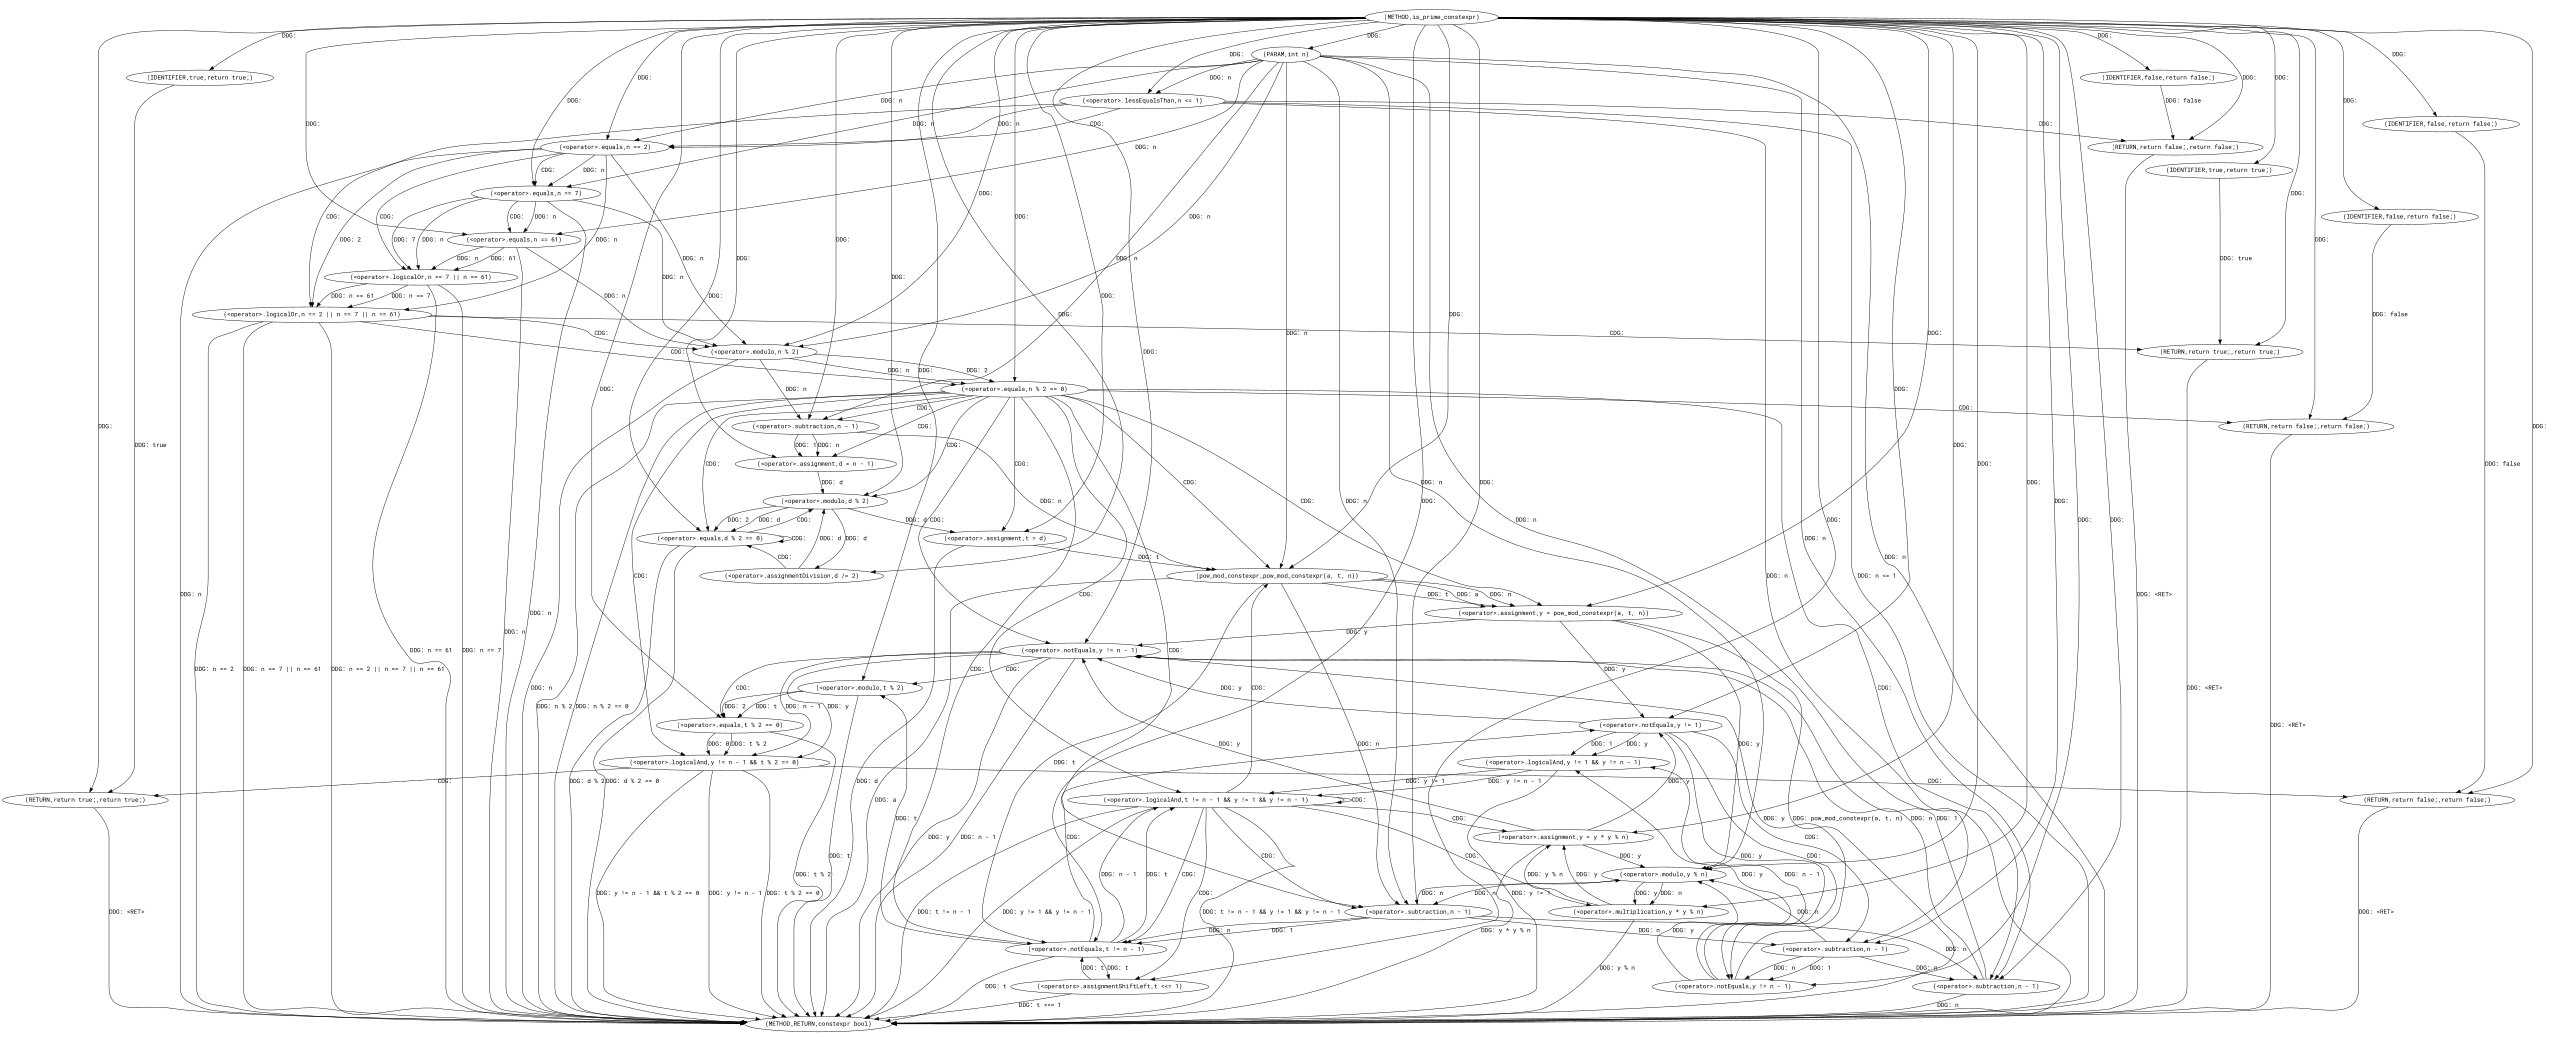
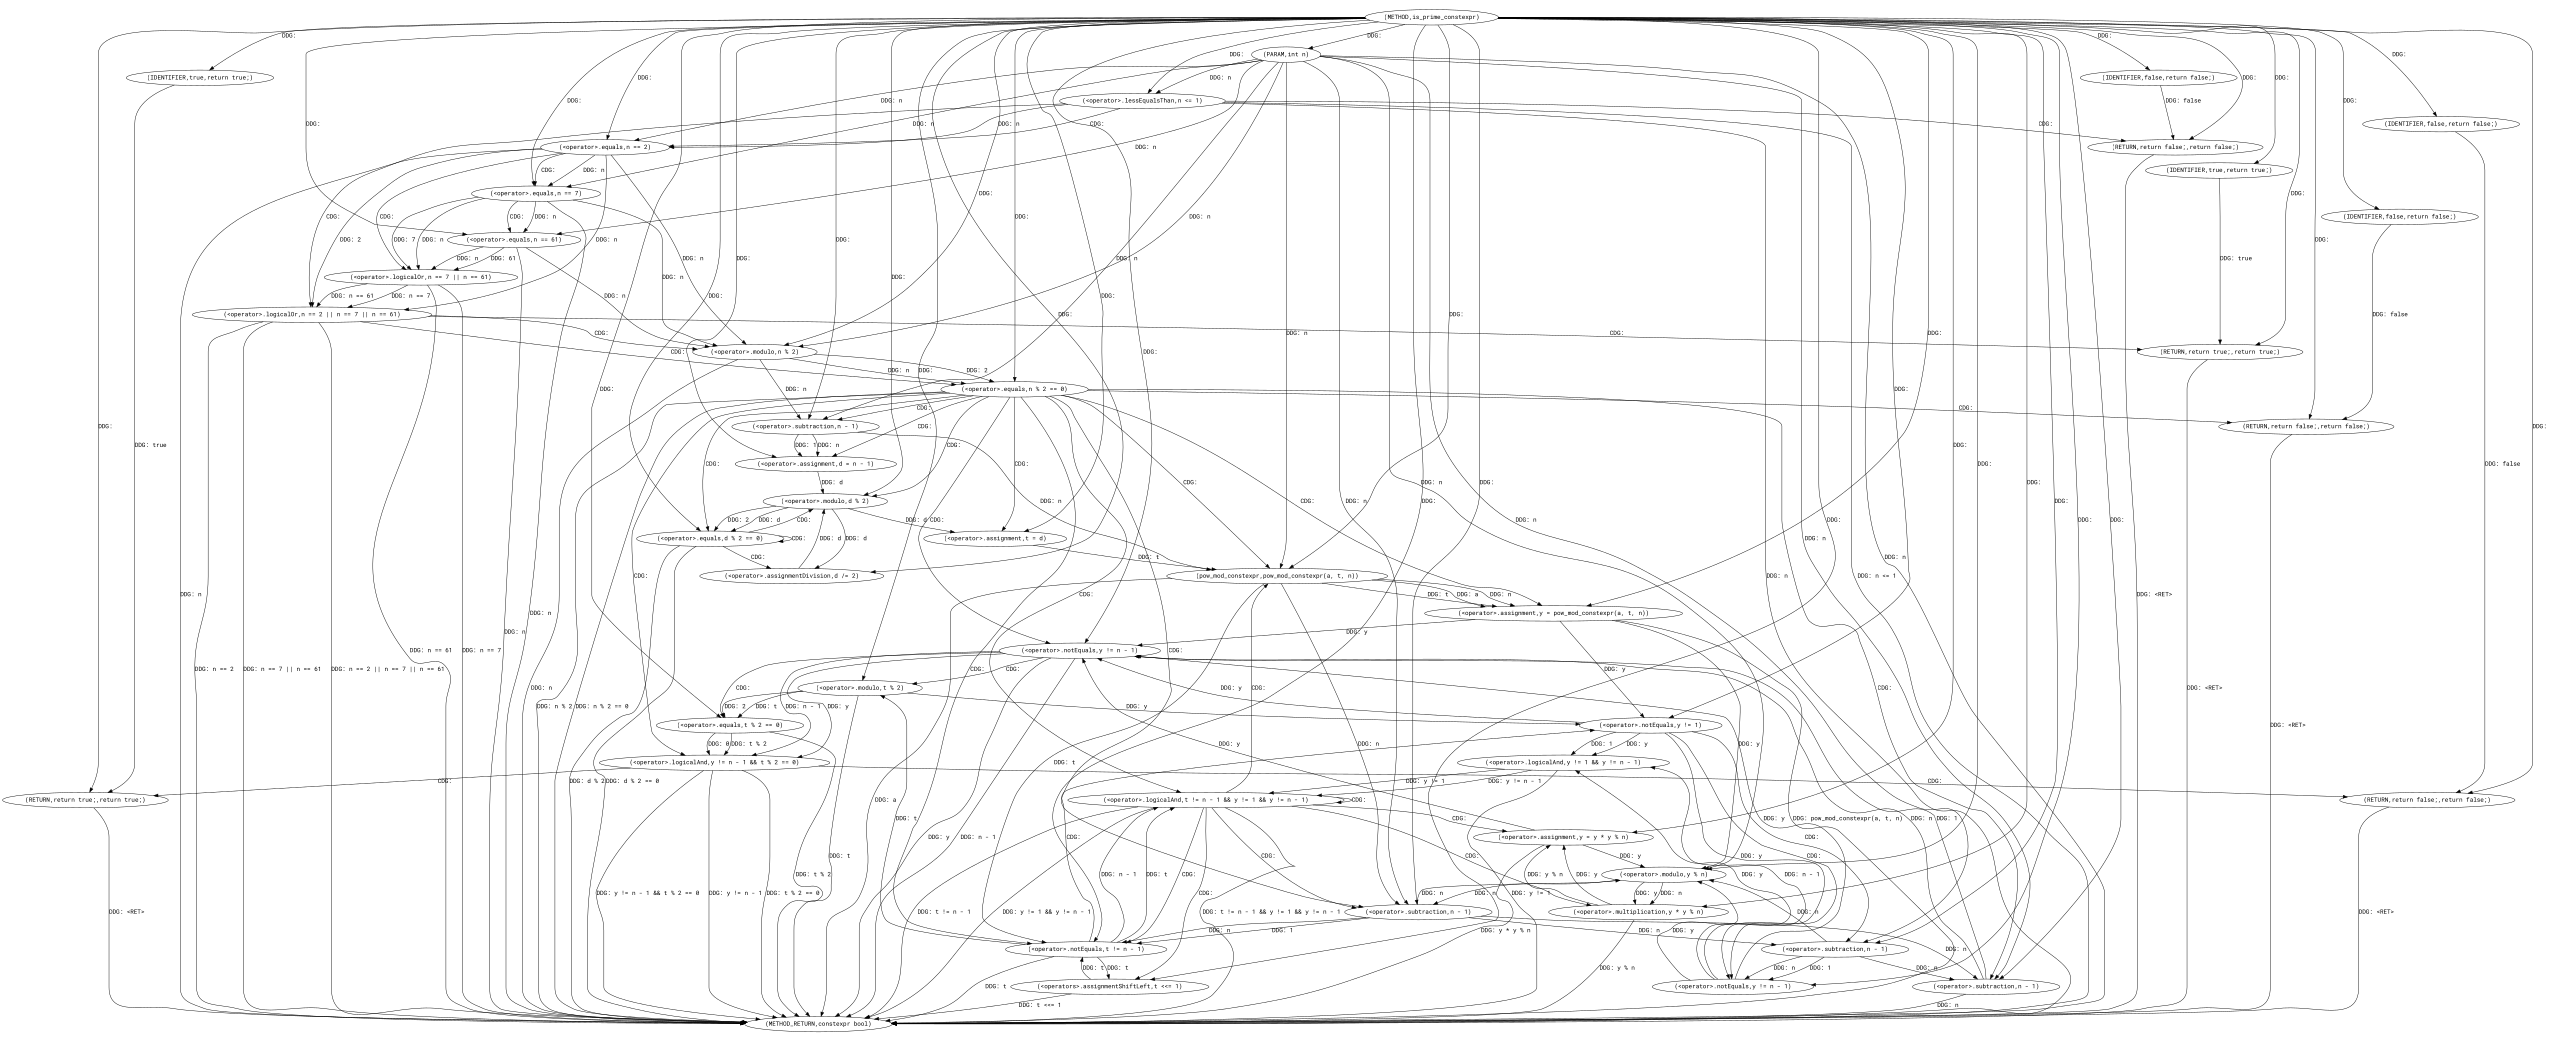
edge "(<operator>.assignmentDivision,d /= 2)" -> "(<operator>.equals,d % 2 == 0)": reversed
edge "(<operator>.assignment,t = d)" -> "(METHOD_RETURN,constexpr bool)": removed, label "DDG: d"
edge "(<operator>.assignment,y = y * y % n)" -> "(<operator>.notEquals,y != 1)": now "(<operator>.modulo,t % 2)" -> "(<operator>.notEquals,y != 1)"
